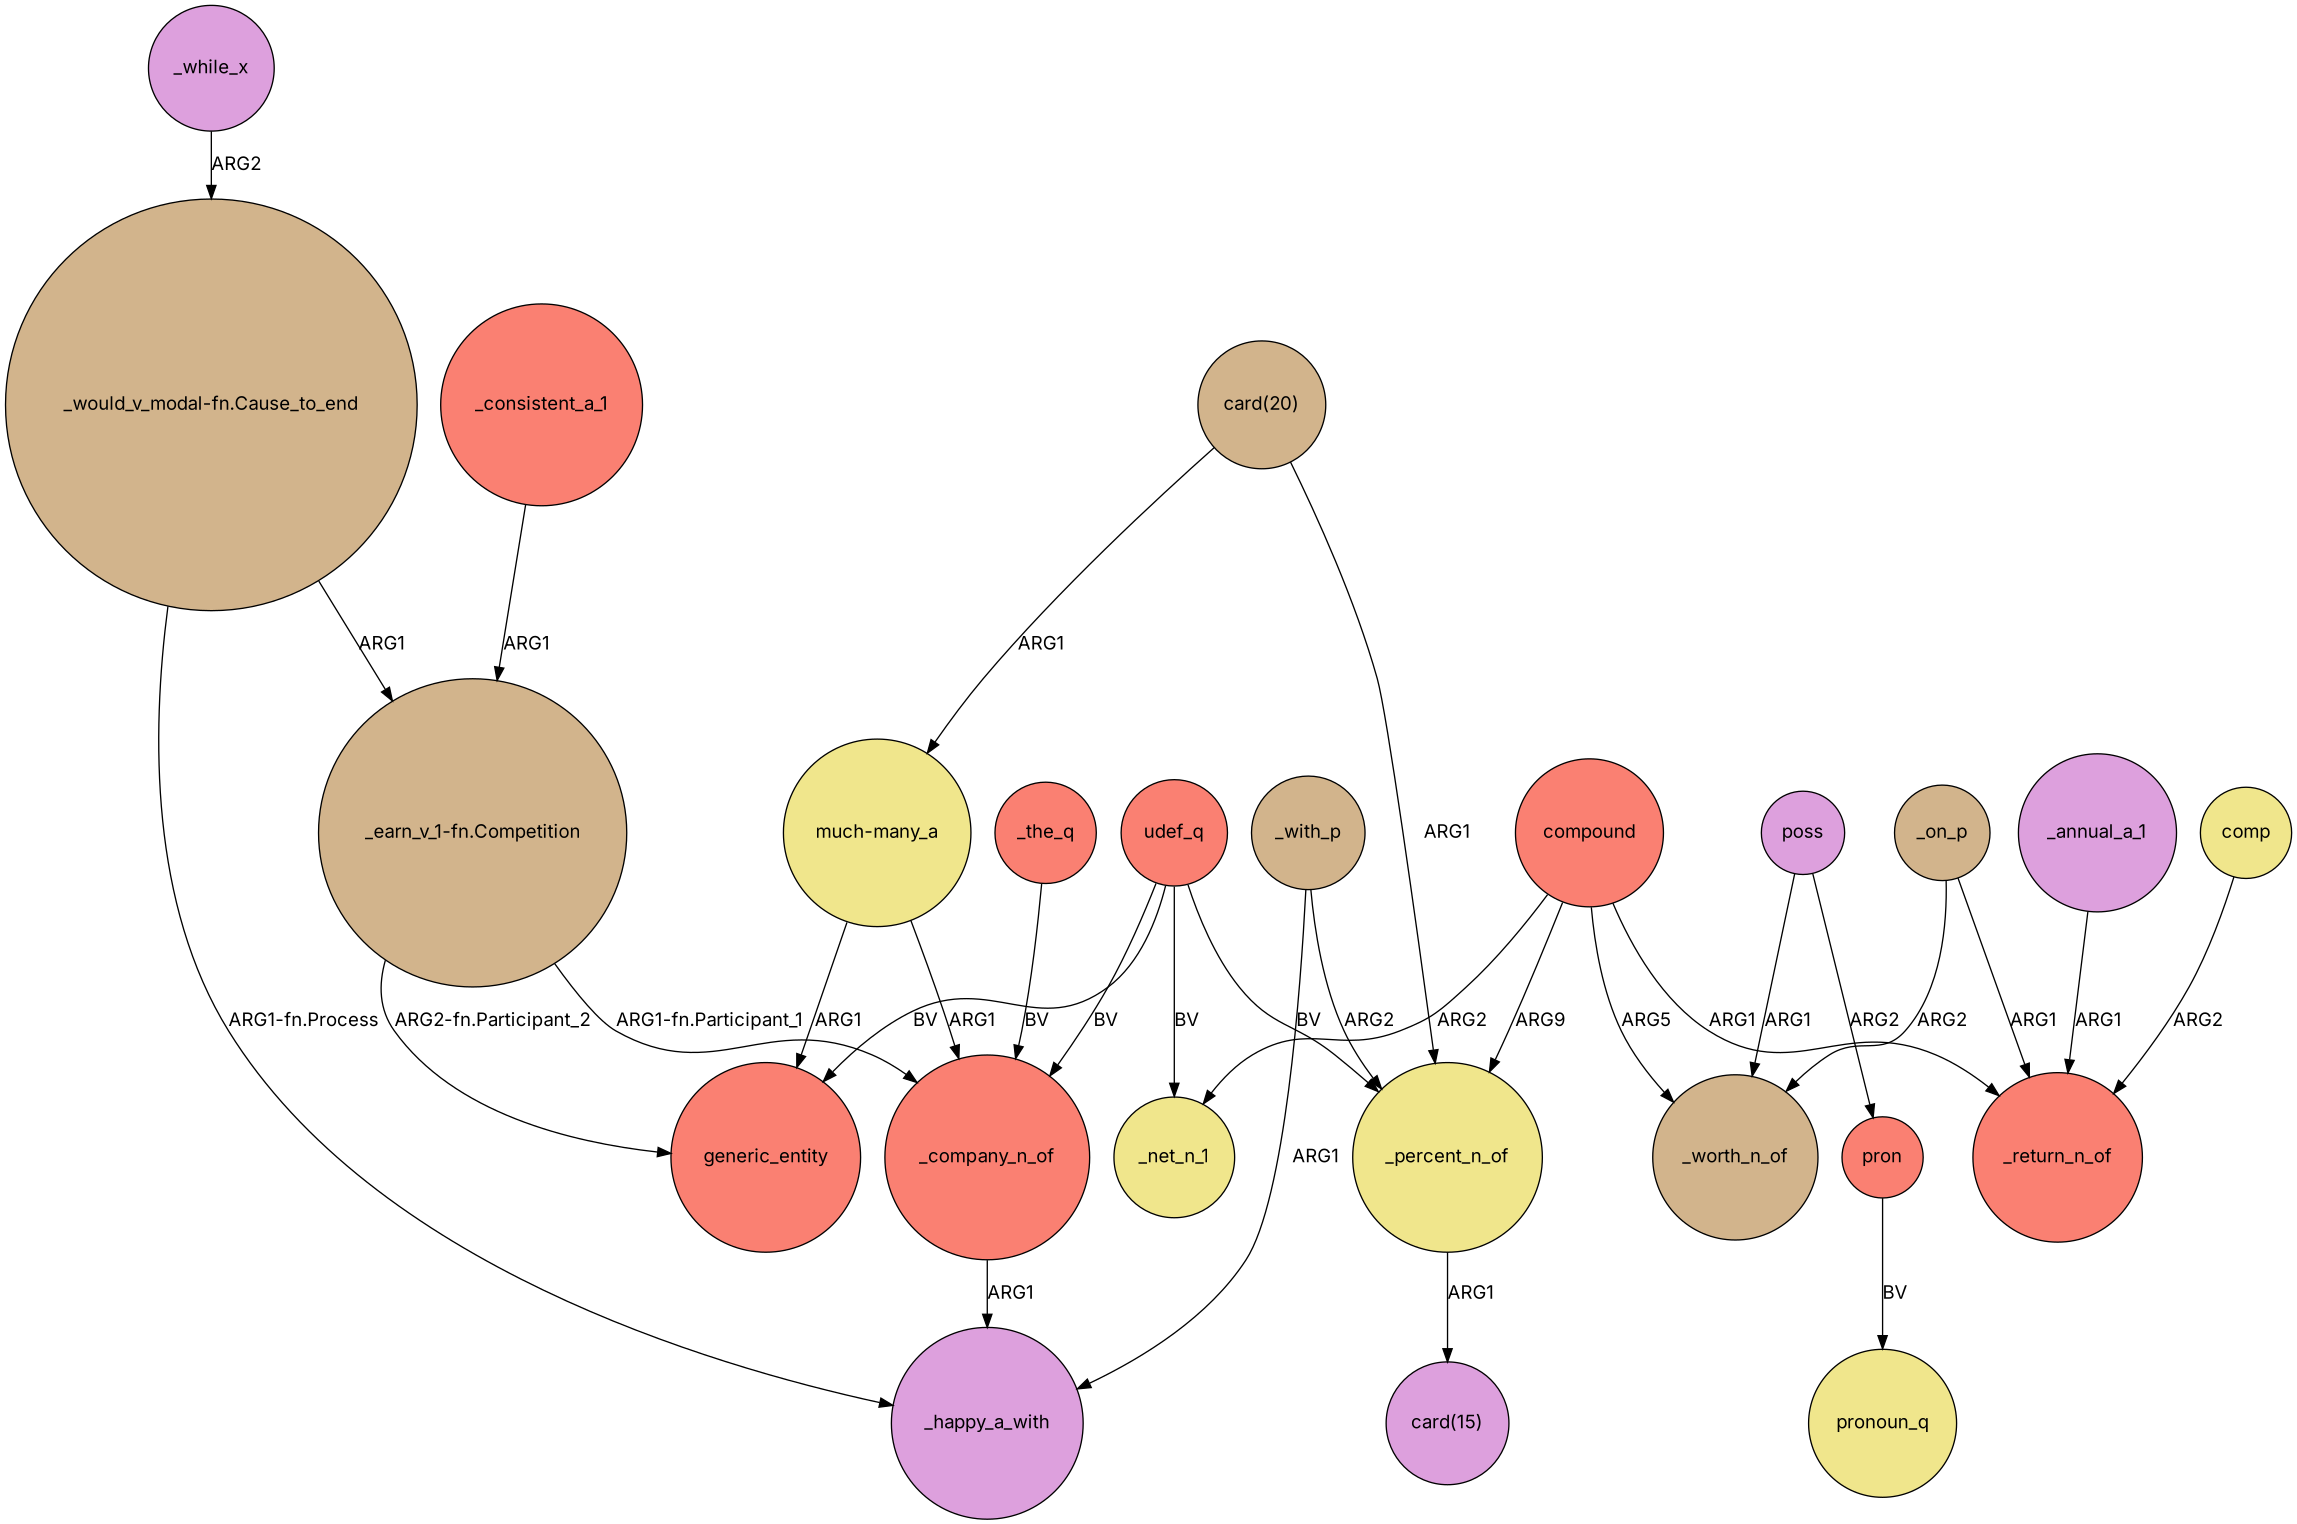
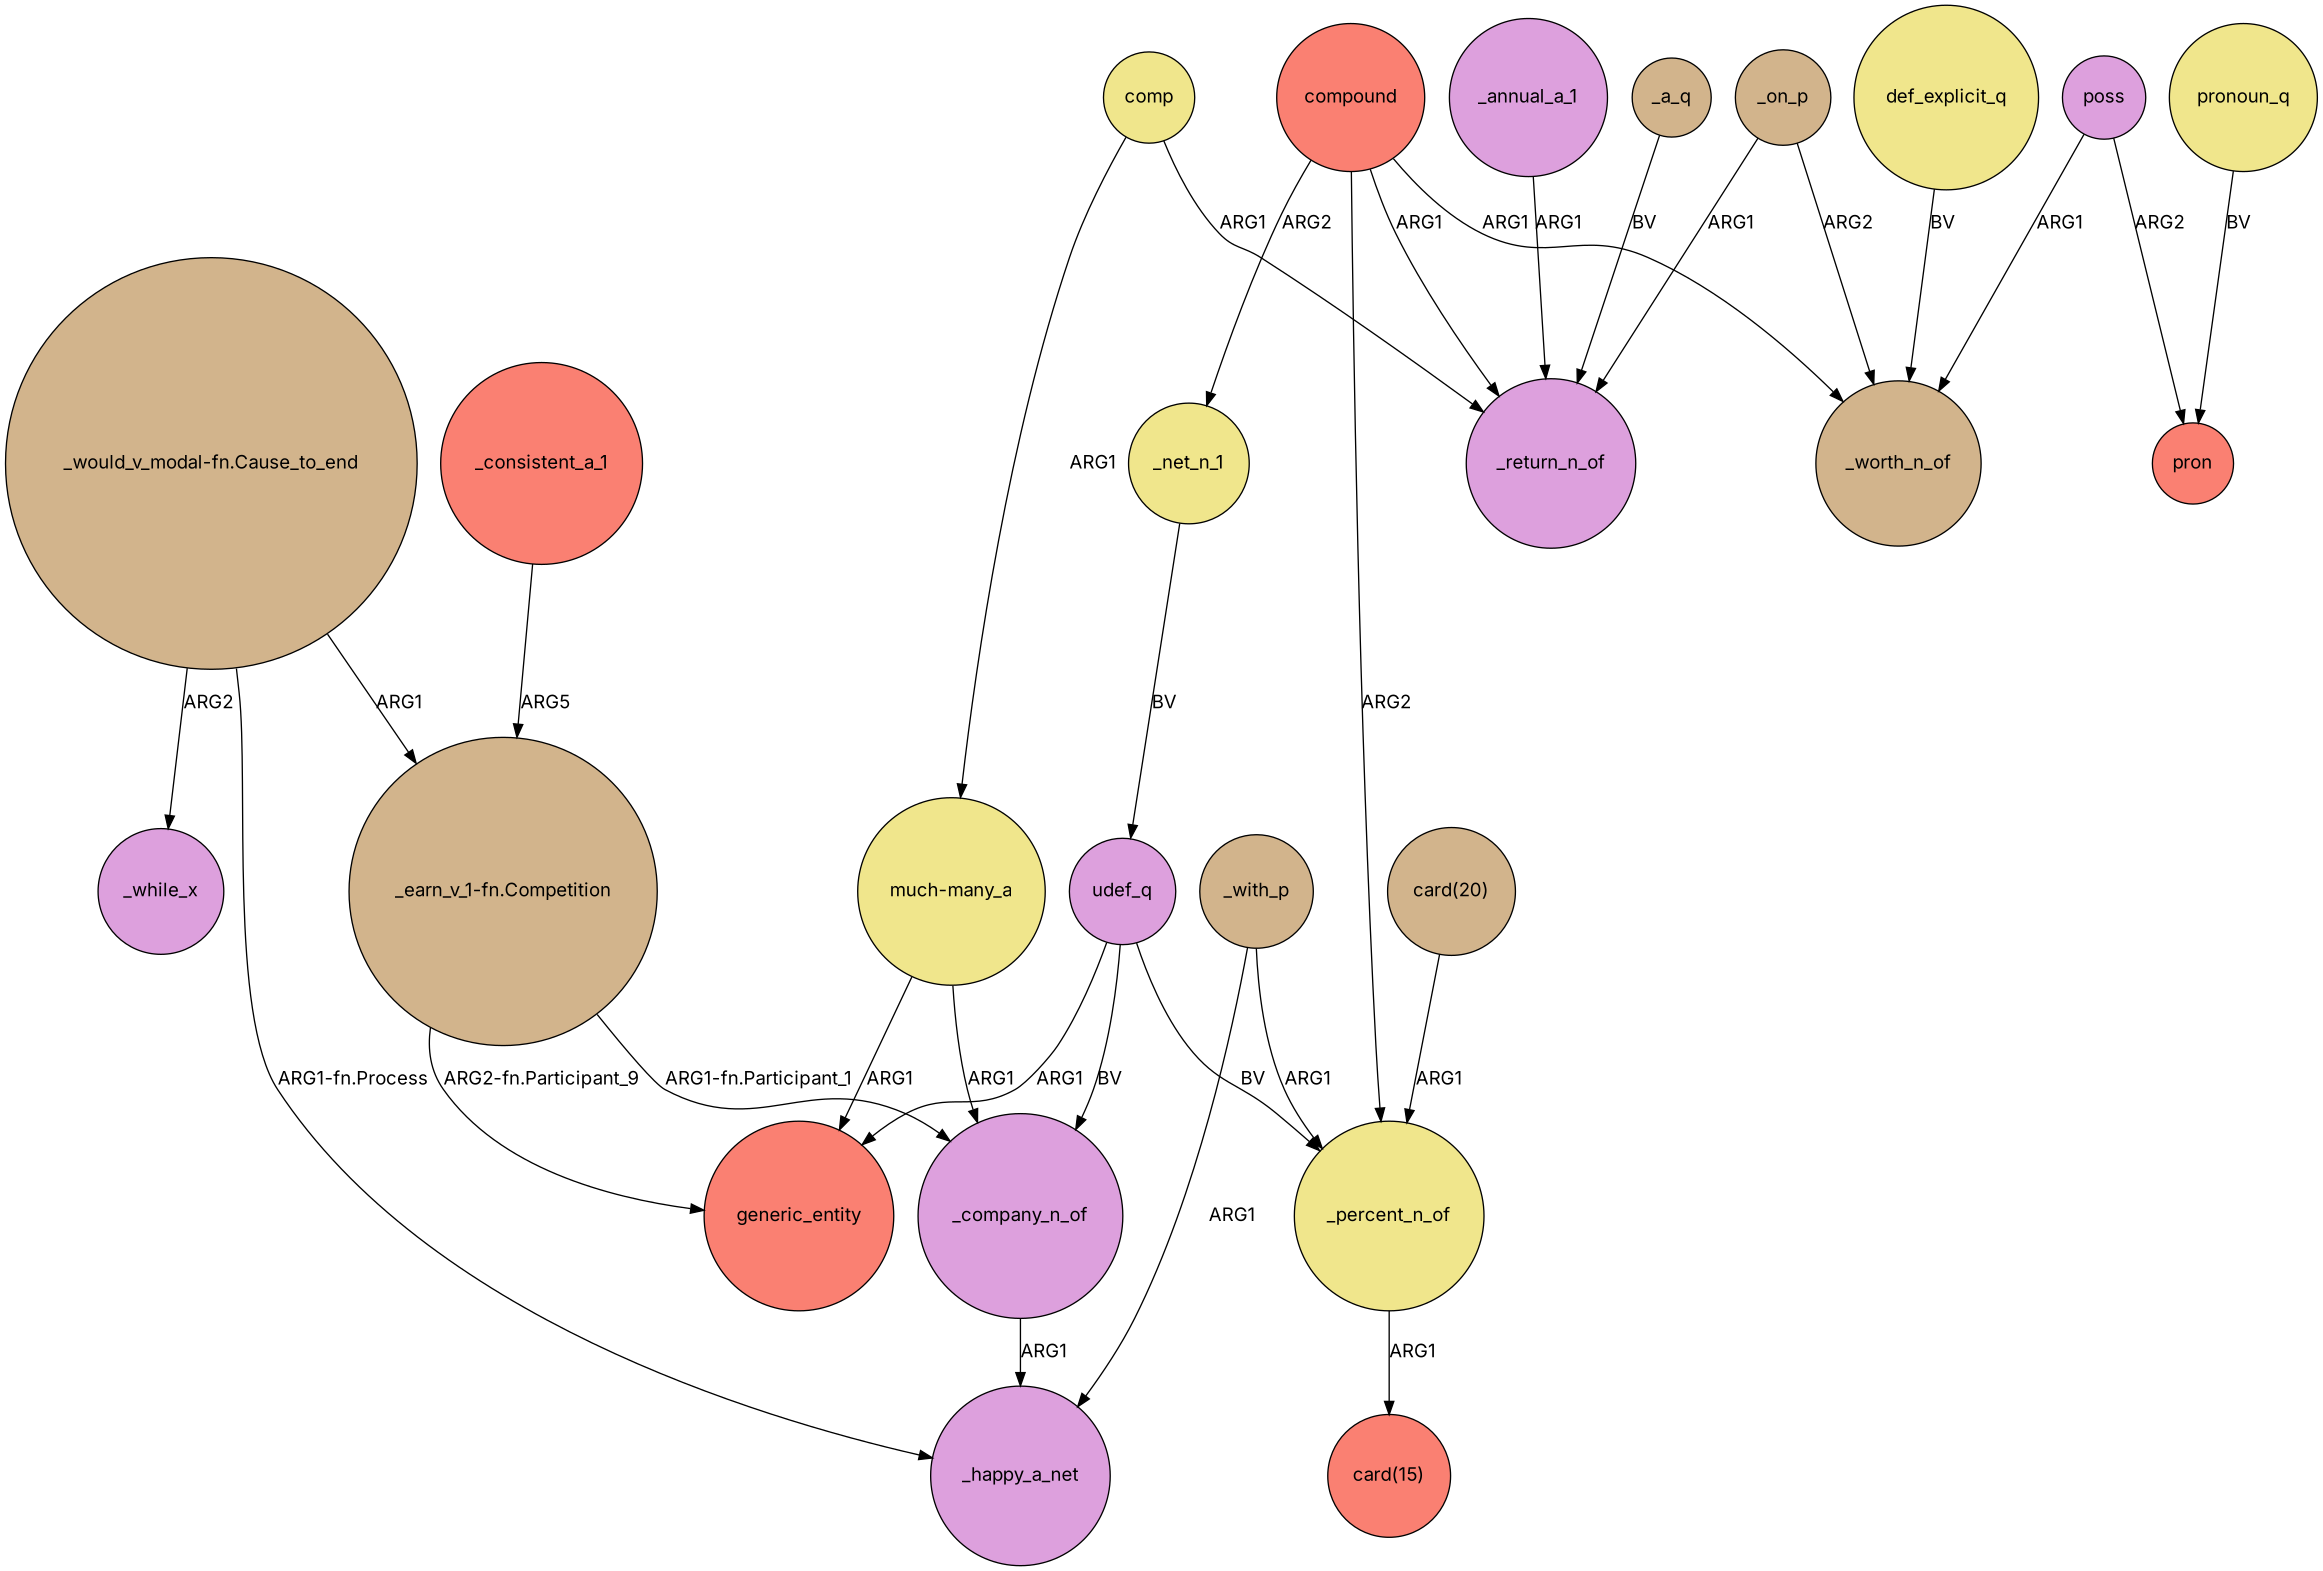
node "_a_q": added
node "def_explicit_q": added
edge "_while_x" -> "_would_v_modal-fn.Cause_to_end": reversed
edge "card(20)" -> "much-many_a": now "comp" -> "much-many_a"
edge "_consistent_a_1" -> "_earn_v_1-fn.Competition": label "ARG1" -> "ARG5"
node "_the_q": removed
node "udef_q": fillcolor salmon -> plum
edge "udef_q" -> "_net_n_1": reversed
edge "_earn_v_1-fn.Competition" -> "generic_entity": label "ARG2-fn.Participant_2" -> "ARG2-fn.Participant_9"
edge "udef_q" -> "generic_entity": label "BV" -> "ARG1"
edge "_with_p" -> "_percent_n_of": label "ARG2" -> "ARG1"
edge "compound" -> "_percent_n_of": label "ARG9" -> "ARG2"
edge "compound" -> "_worth_n_of": label "ARG5" -> "ARG1"
edge "comp" -> "_return_n_of": label "ARG2" -> "ARG1"
node "_company_n_of": fillcolor salmon -> plum
node "_return_n_of": fillcolor salmon -> plum
edge "pron" -> "pronoun_q": reversed
node "_happy_a_with": label "_happy_a_with" -> "_happy_a_net"
node "card(15)": fillcolor plum -> salmon
